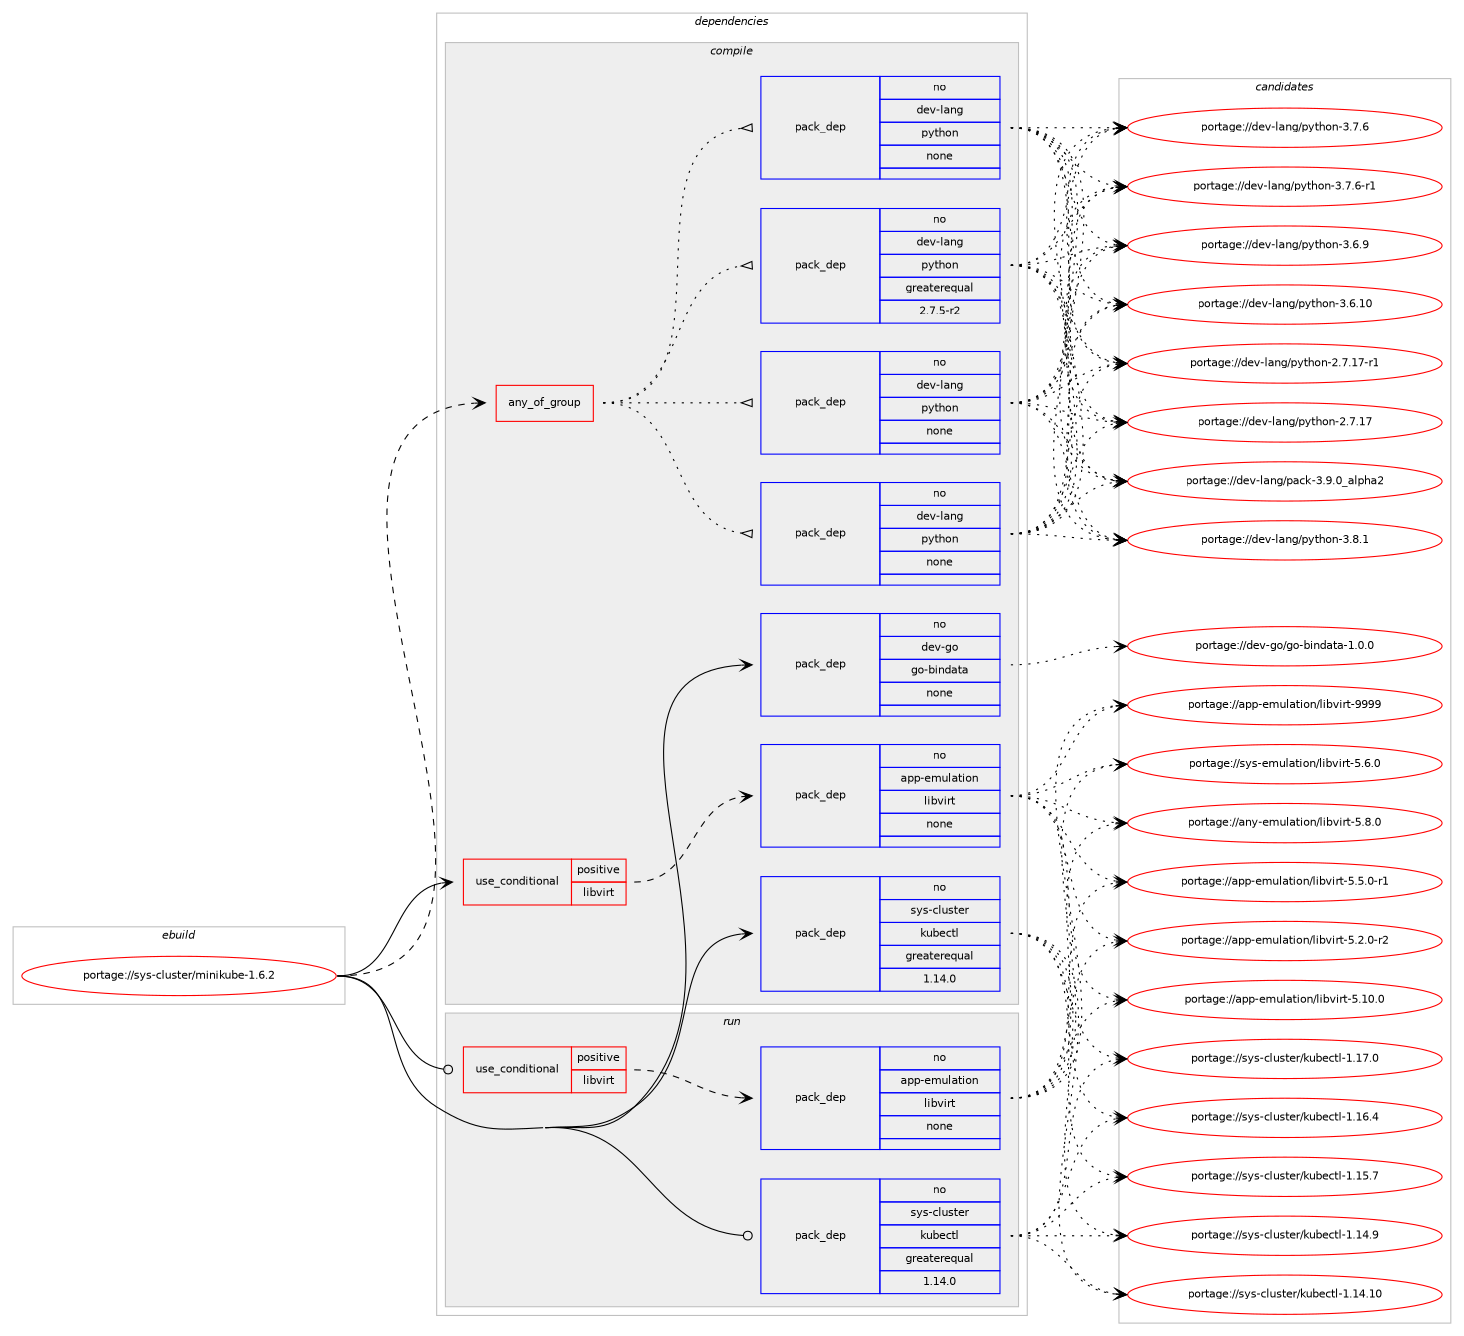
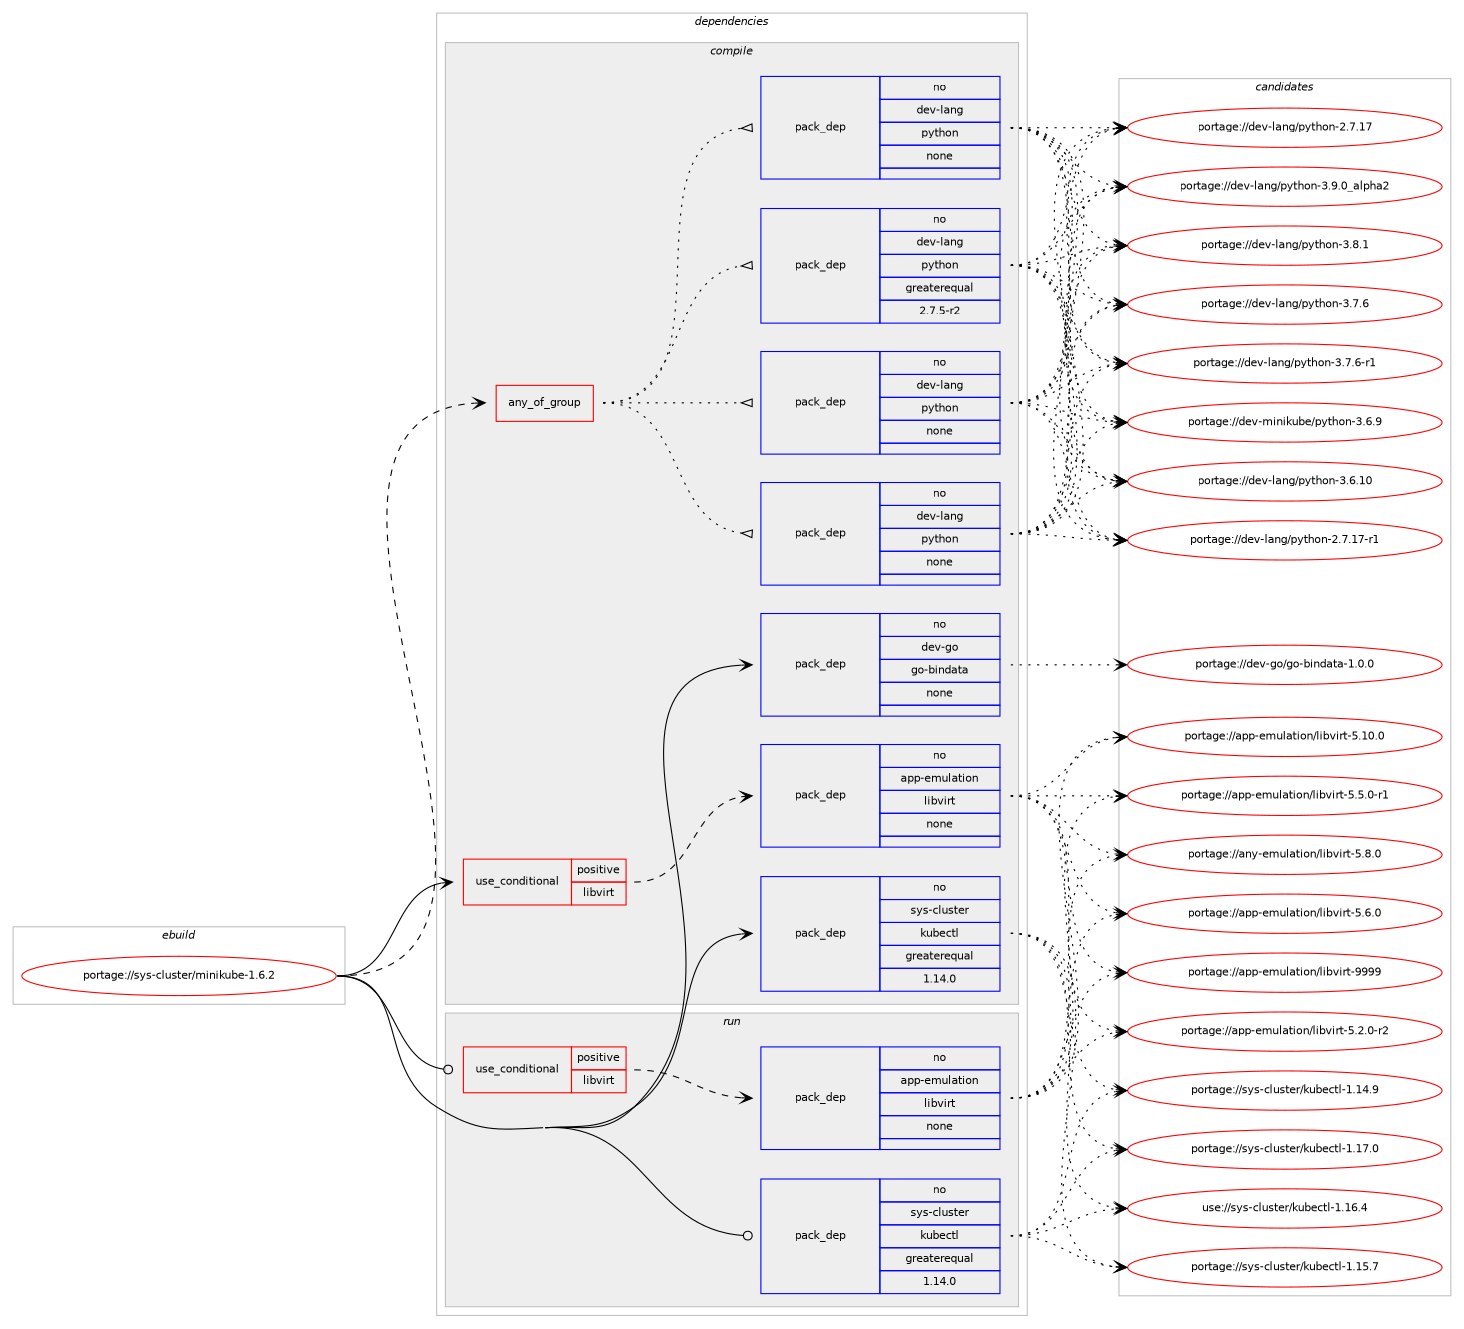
node "portage://dev-lang/python-3.6.9": label "portage://dev-lang/python-3.6.9" -> "portage://dev-minikube/python-3.6.9"
node "portage://dev-lang/pack-3.9.0_alpha2": label "portage://dev-lang/pack-3.9.0_alpha2" -> "portage://dev-lang/python-3.9.0_alpha2"
node "portage://sys-emulation/libvirt-5.6.0": label "portage://sys-emulation/libvirt-5.6.0" -> "portage://app-emulation/libvirt-5.6.0"
node "portage://sys-cluster/kubectl-1.16.4": label "portage://sys-cluster/kubectl-1.16.4" -> "use://sys-cluster/kubectl-1.16.4"
node "portage://sys-cluster/kubectl-1.14.10": removed
